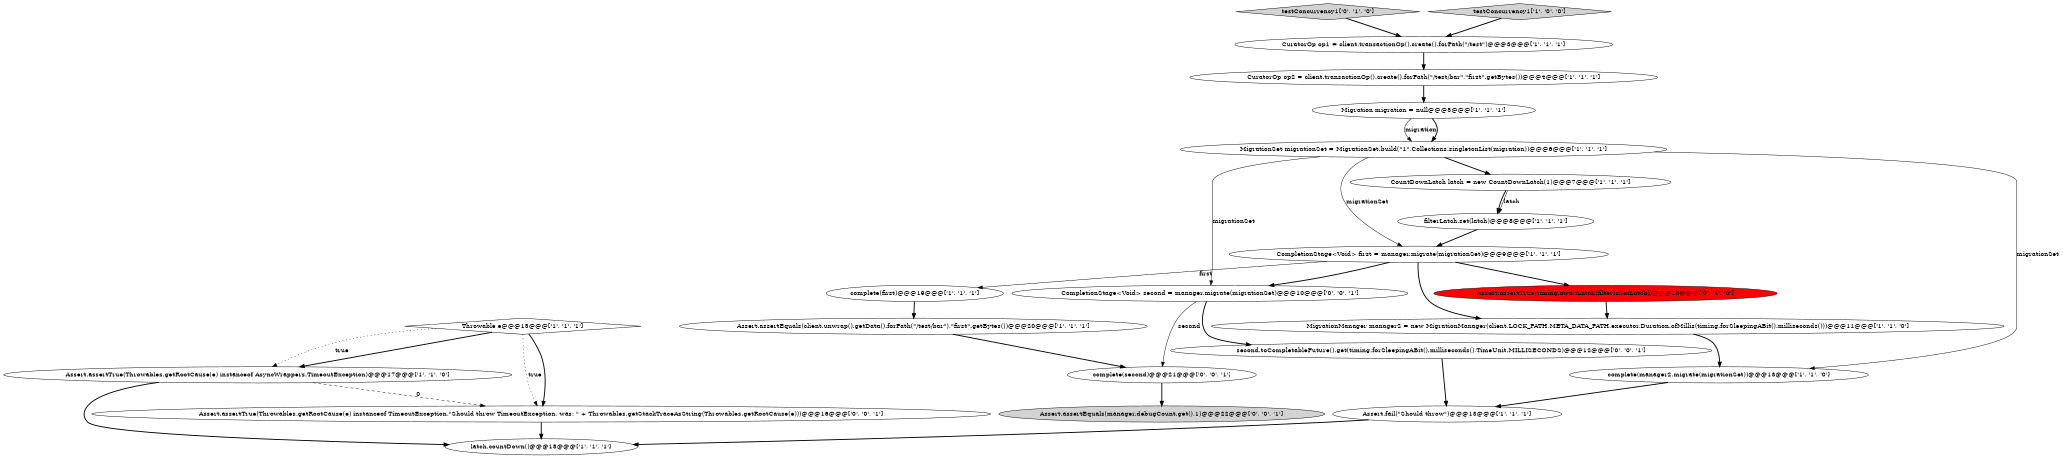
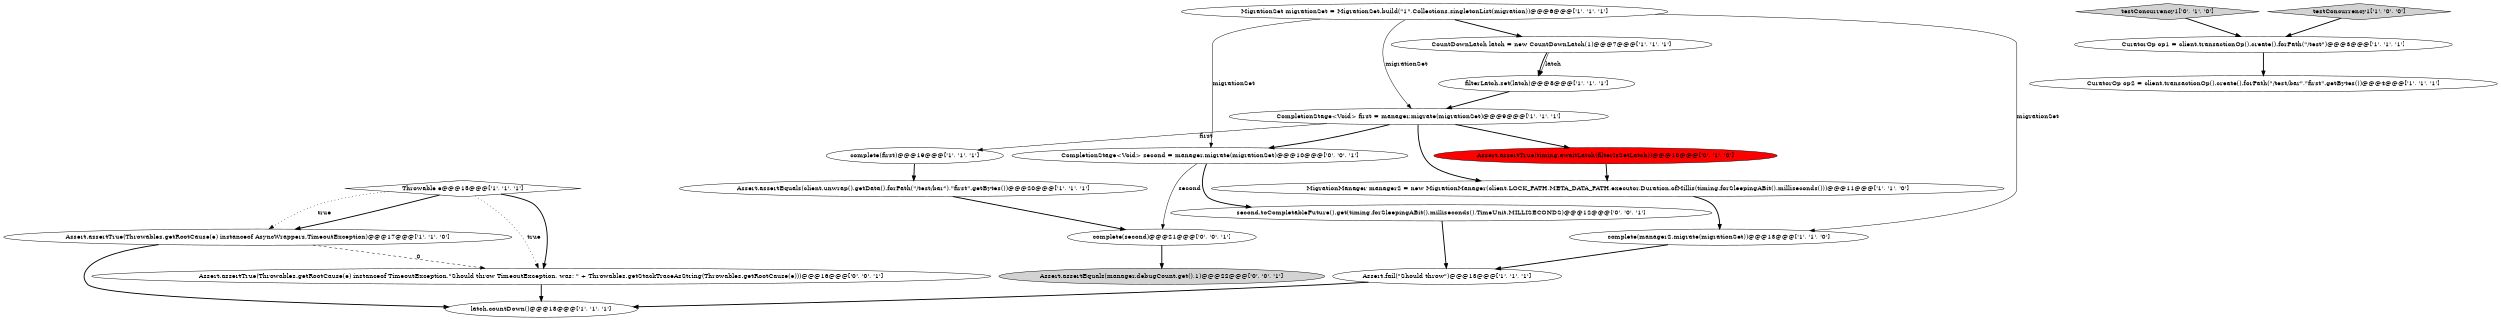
node "Migration migration = null@@@5@@@['1', '1', '1']": removed
